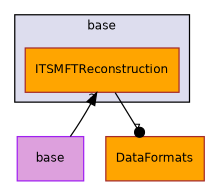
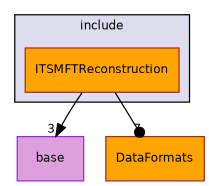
cluster "base": label "base" -> "include"
edge "base" -> "ITSMFTReconstruction": reversed
